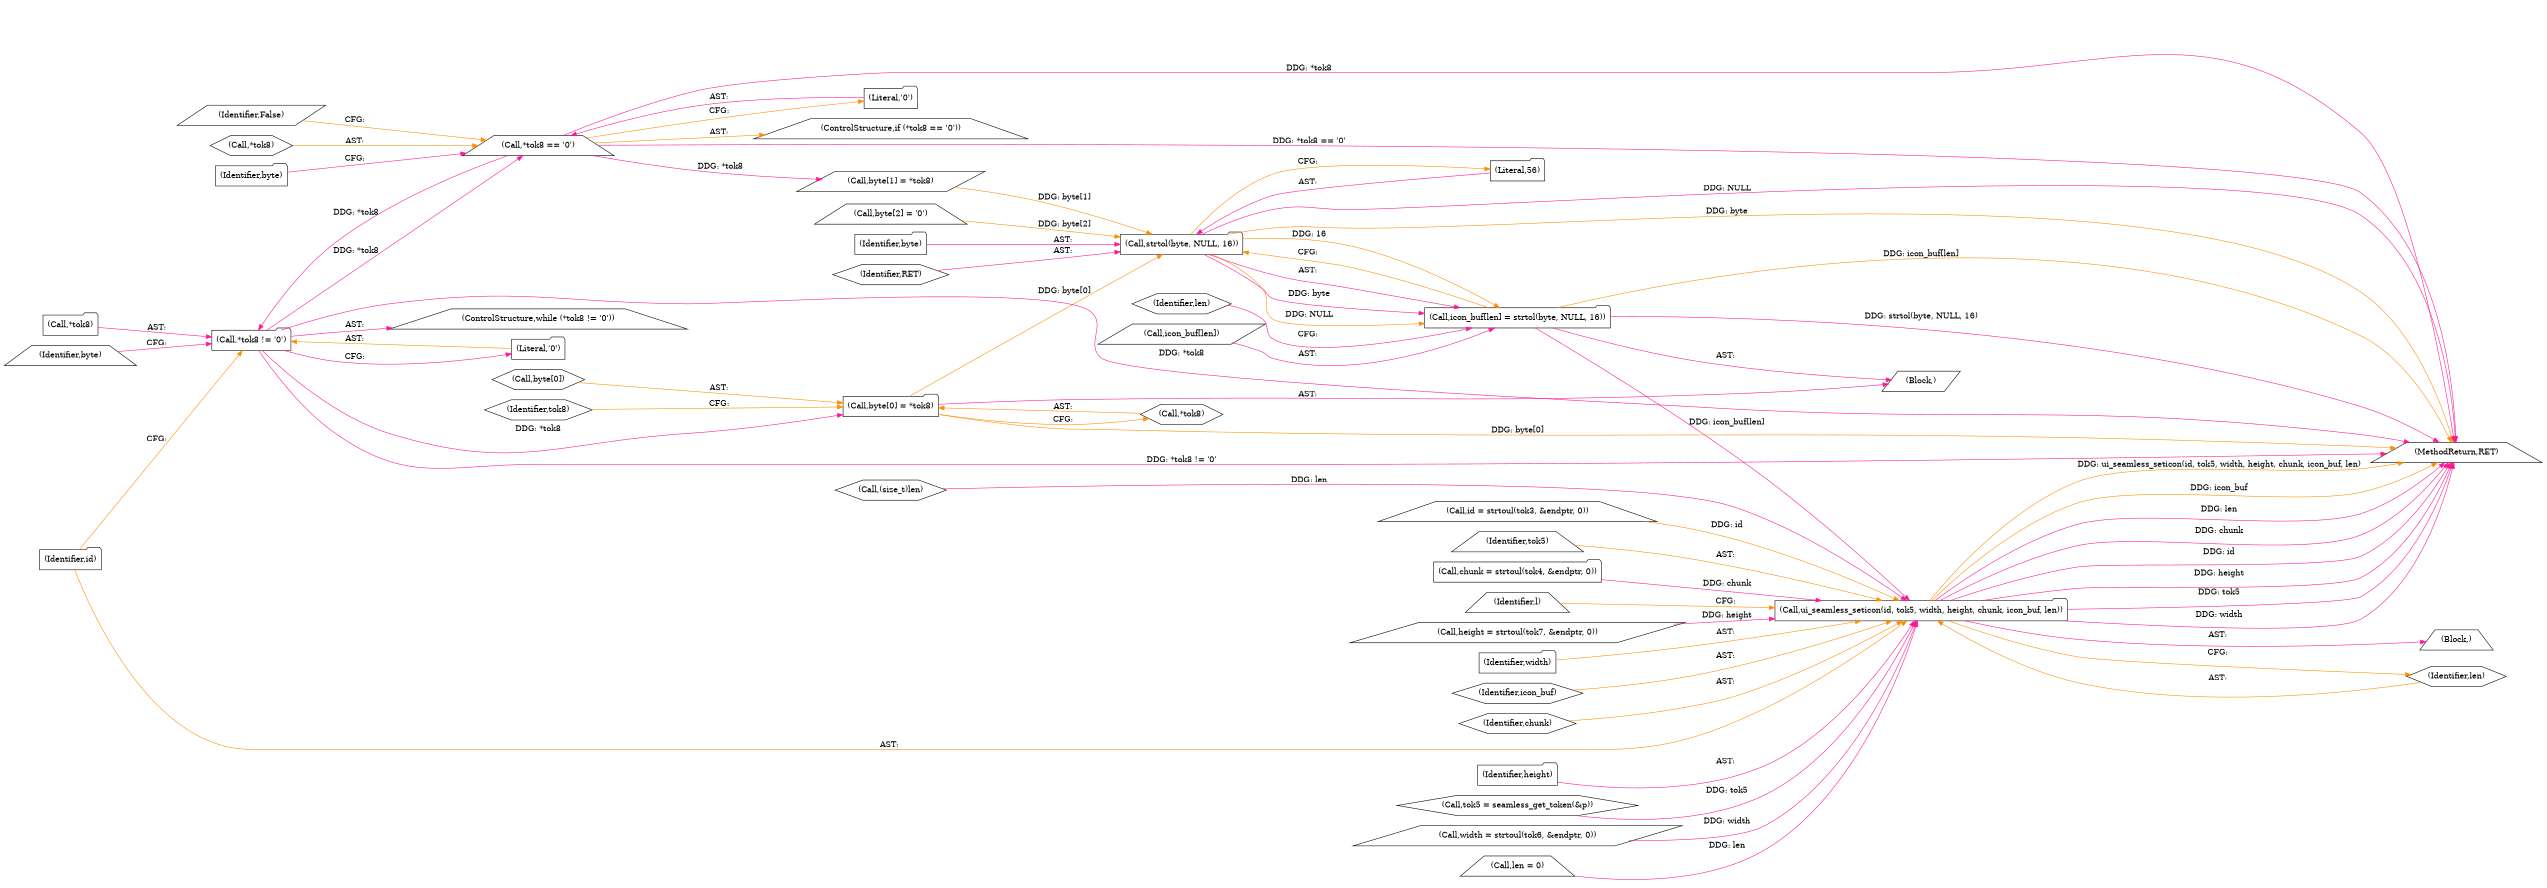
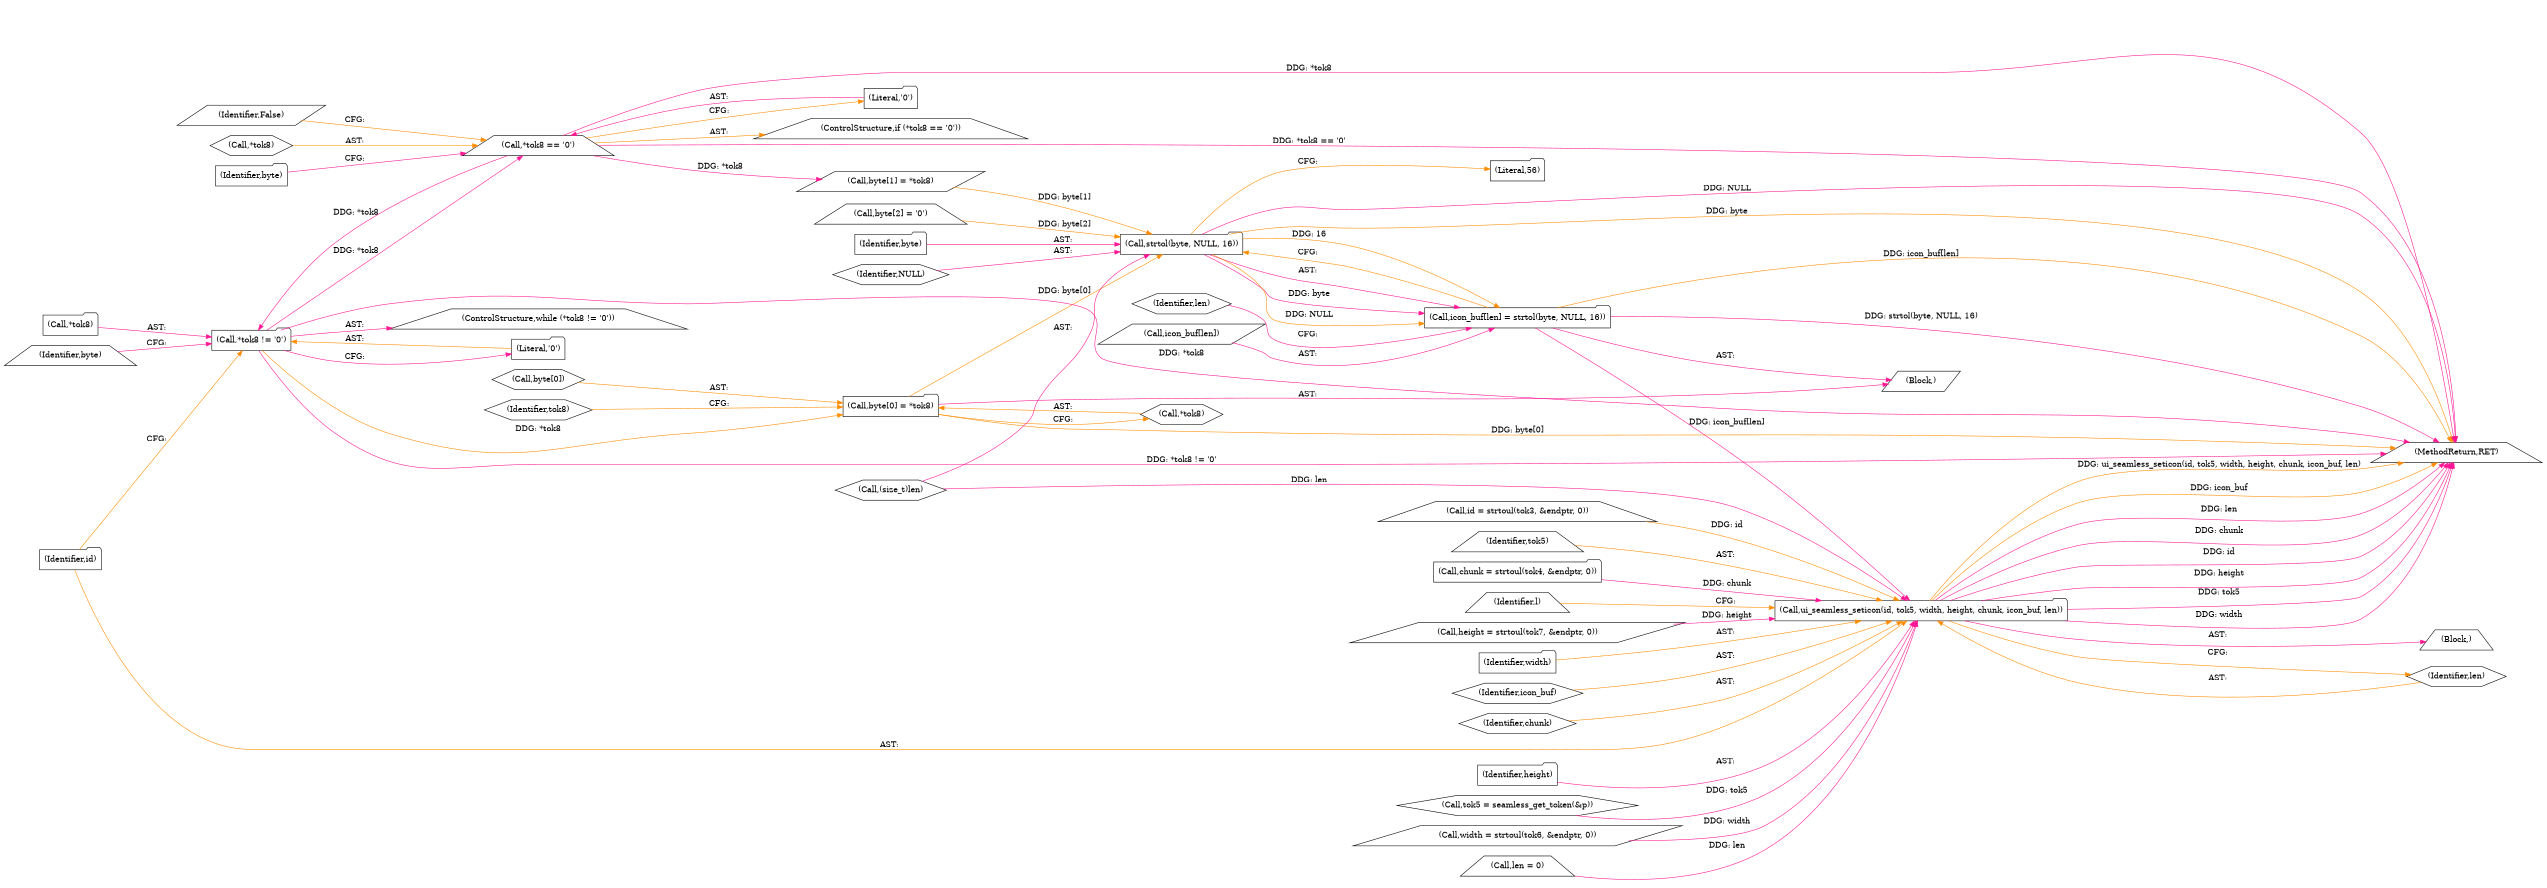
edge "(Literal,56)" -> "(Call,strtol(byte, NULL, 16))": now "(Call,(size_t)len)" -> "(Call,strtol(byte, NULL, 16))"
node "(Identifier,RET)": label "(Identifier,RET)" -> "(Identifier,NULL)"
edge "(Call,*tok8 != '0')" -> "(Call,byte[0] = *tok8)": color deeppink -> darkorange
